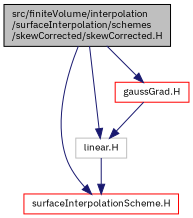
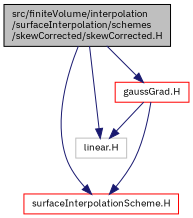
edge "linear.H" -> "surfaceInterpolationScheme.H": now "gaussGrad.H" -> "surfaceInterpolationScheme.H"
